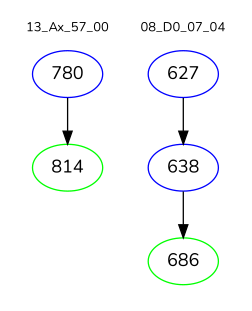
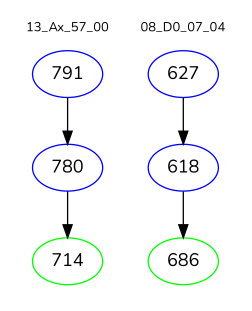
node "791": added
node "814": label "814" -> "714"
node "638": label "638" -> "618"
